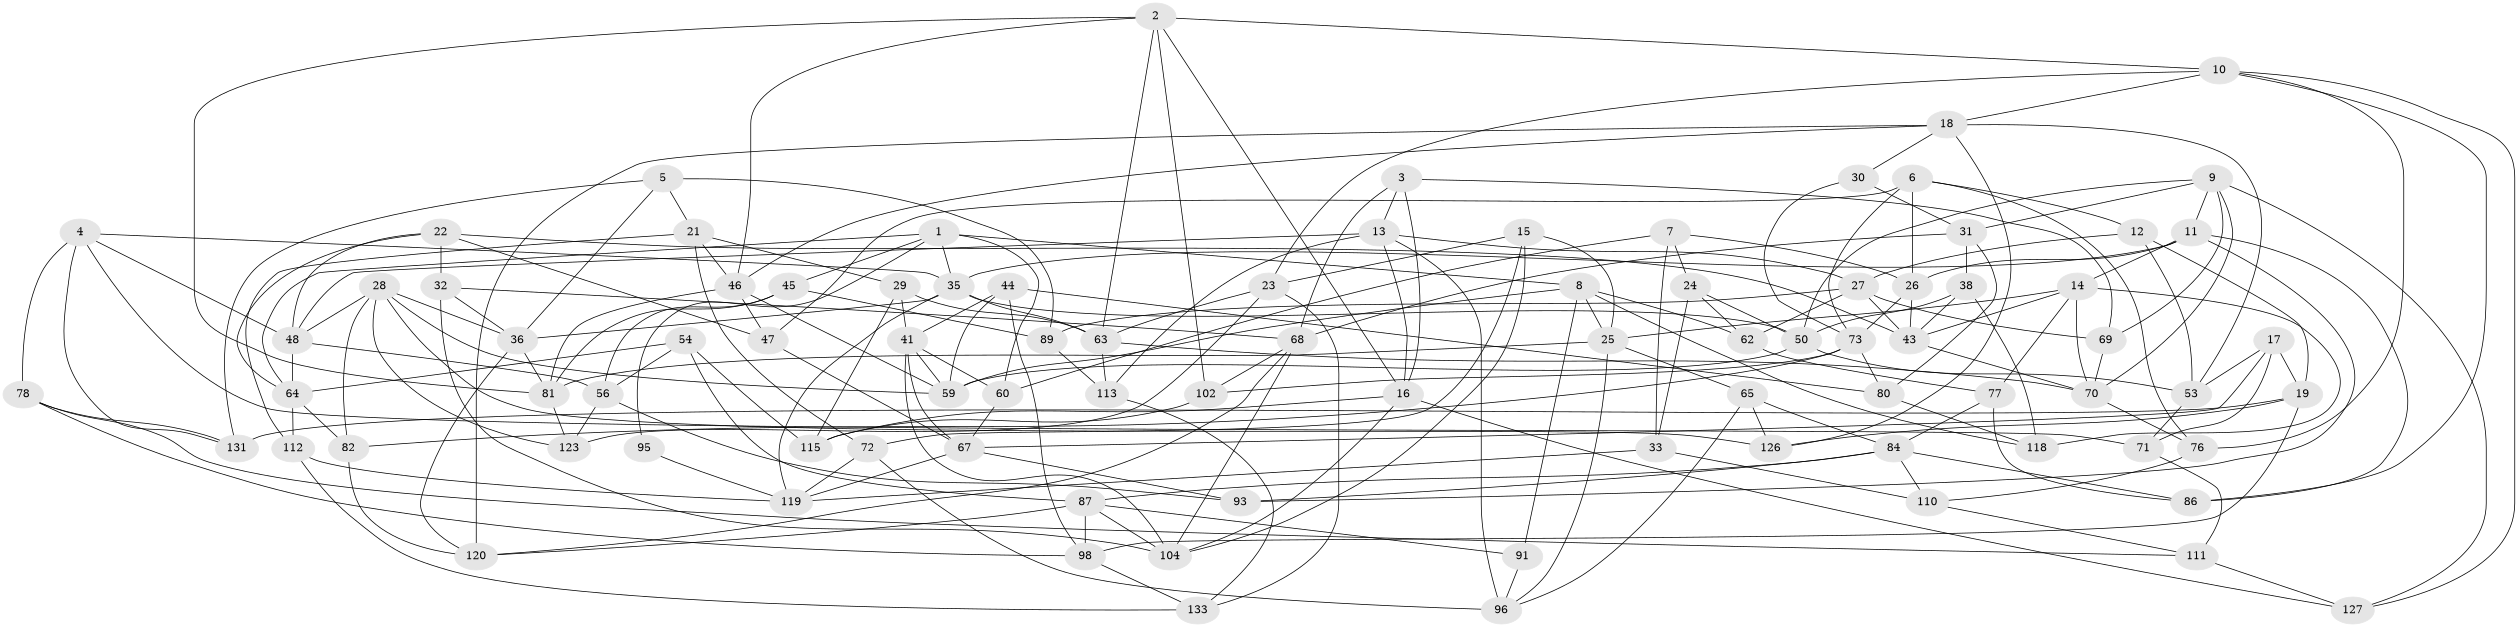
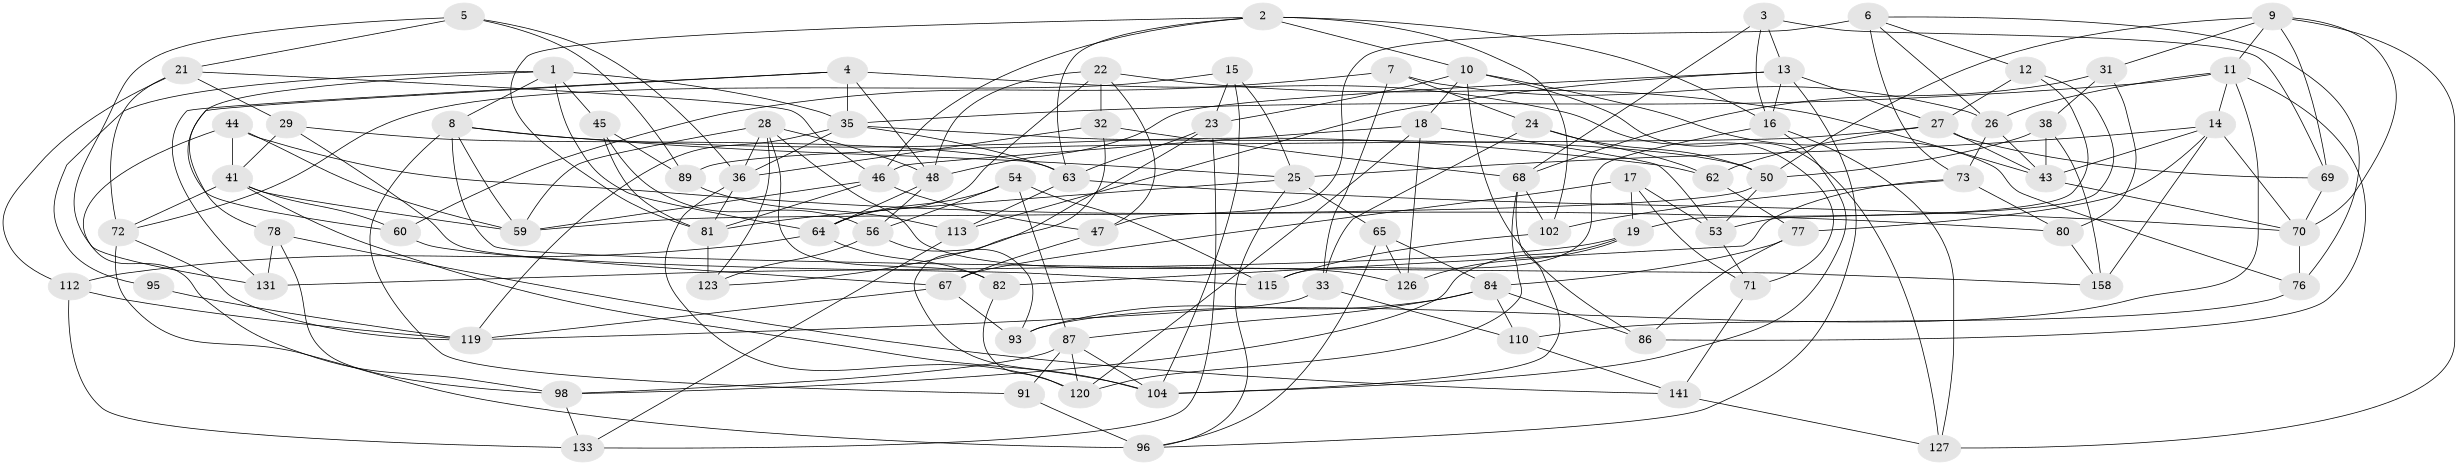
node "30": removed
edge "41" -- "67": now "41" -- "72"
node "118": label "118" -> "158"
node "111": label "111" -> "141"
